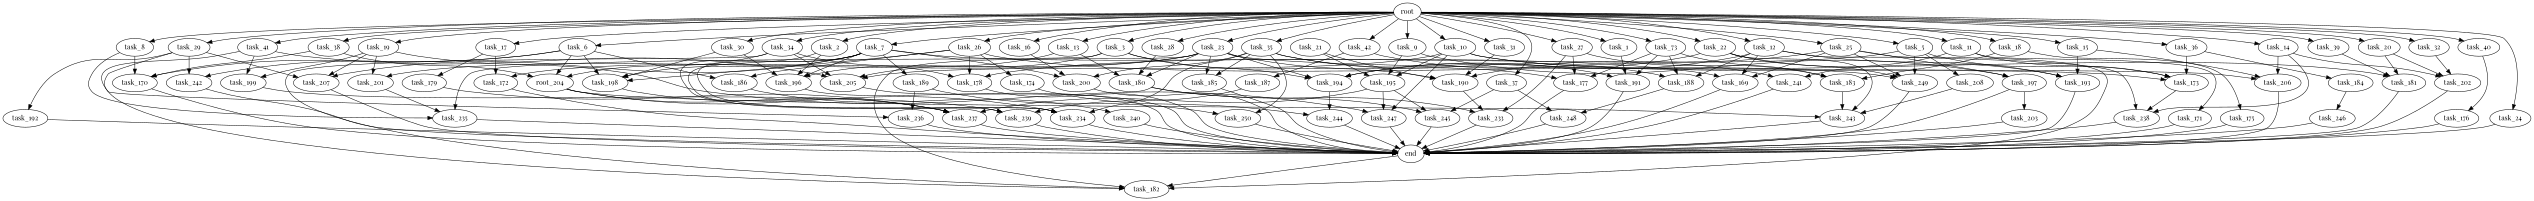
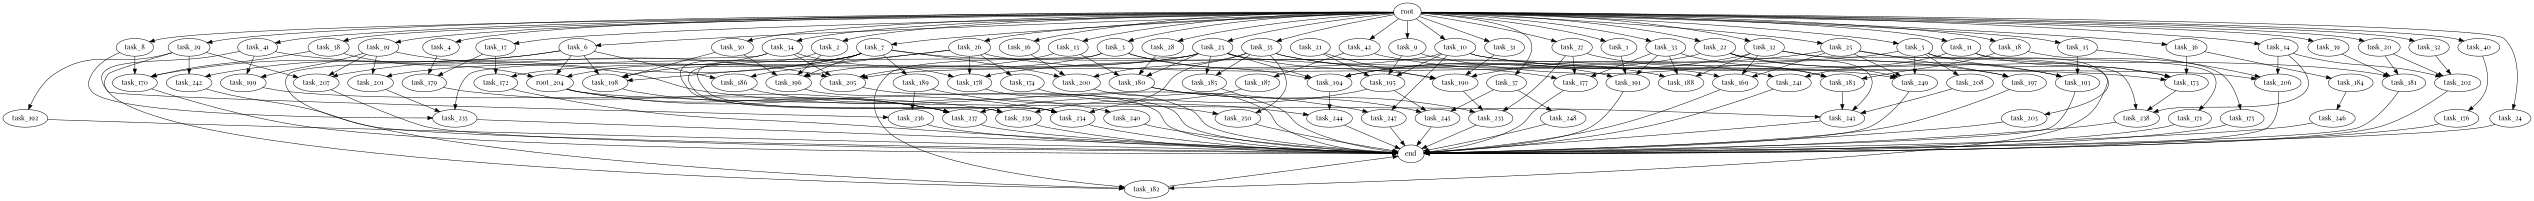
node "task_4": added
node "task_73": label "task_73" -> "task_33"
edge "task_195" -> "task_247": removed
edge "task_197" -> "task_203": now "task_5" -> "task_203"
edge "task_188" -> "task_248": removed
edge "end" -> "task_182": reversed
